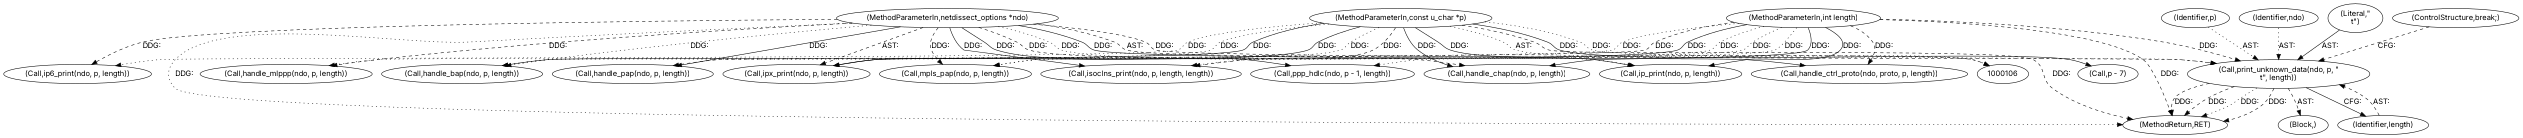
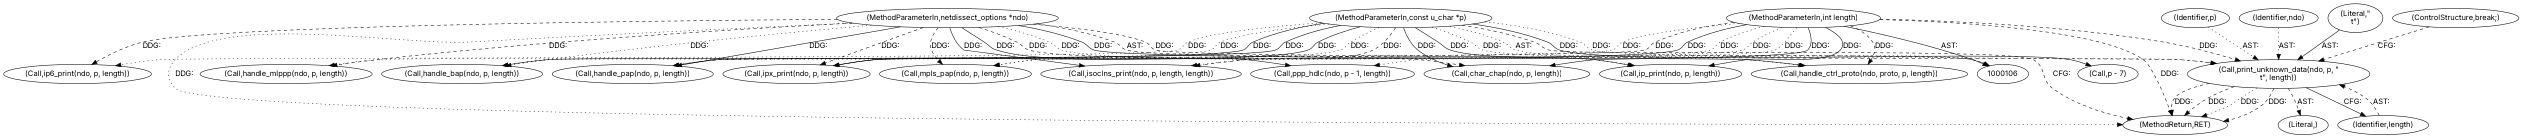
edge "(MethodParameterIn,int length)" -> "1000106": added, label "AST:"
edge "(MethodParameterIn,netdissect_options *ndo)" -> "(Call,ipx_print(ndo, p, length))": label "AST: " -> "DDG: "
edge "(MethodParameterIn,const u_char *p)" -> "(Call,handle_ctrl_proto(ndo, proto, p, length))": added, label "DDG:"
edge "(MethodParameterIn,const u_char *p)" -> "(Call,handle_pap(ndo, p, length))": added, label "DDG:"
node "(Call,handle_chap(ndo, p, length))": label "(Call,handle_chap(ndo, p, length))" -> "(Call,char_chap(ndo, p, length))"
edge "(MethodParameterIn,const u_char *p)" -> "(MethodReturn,RET)": label "DDG: " -> "CFG: "
node "(Block,)": label "(Block,)" -> "(Literal,)"
